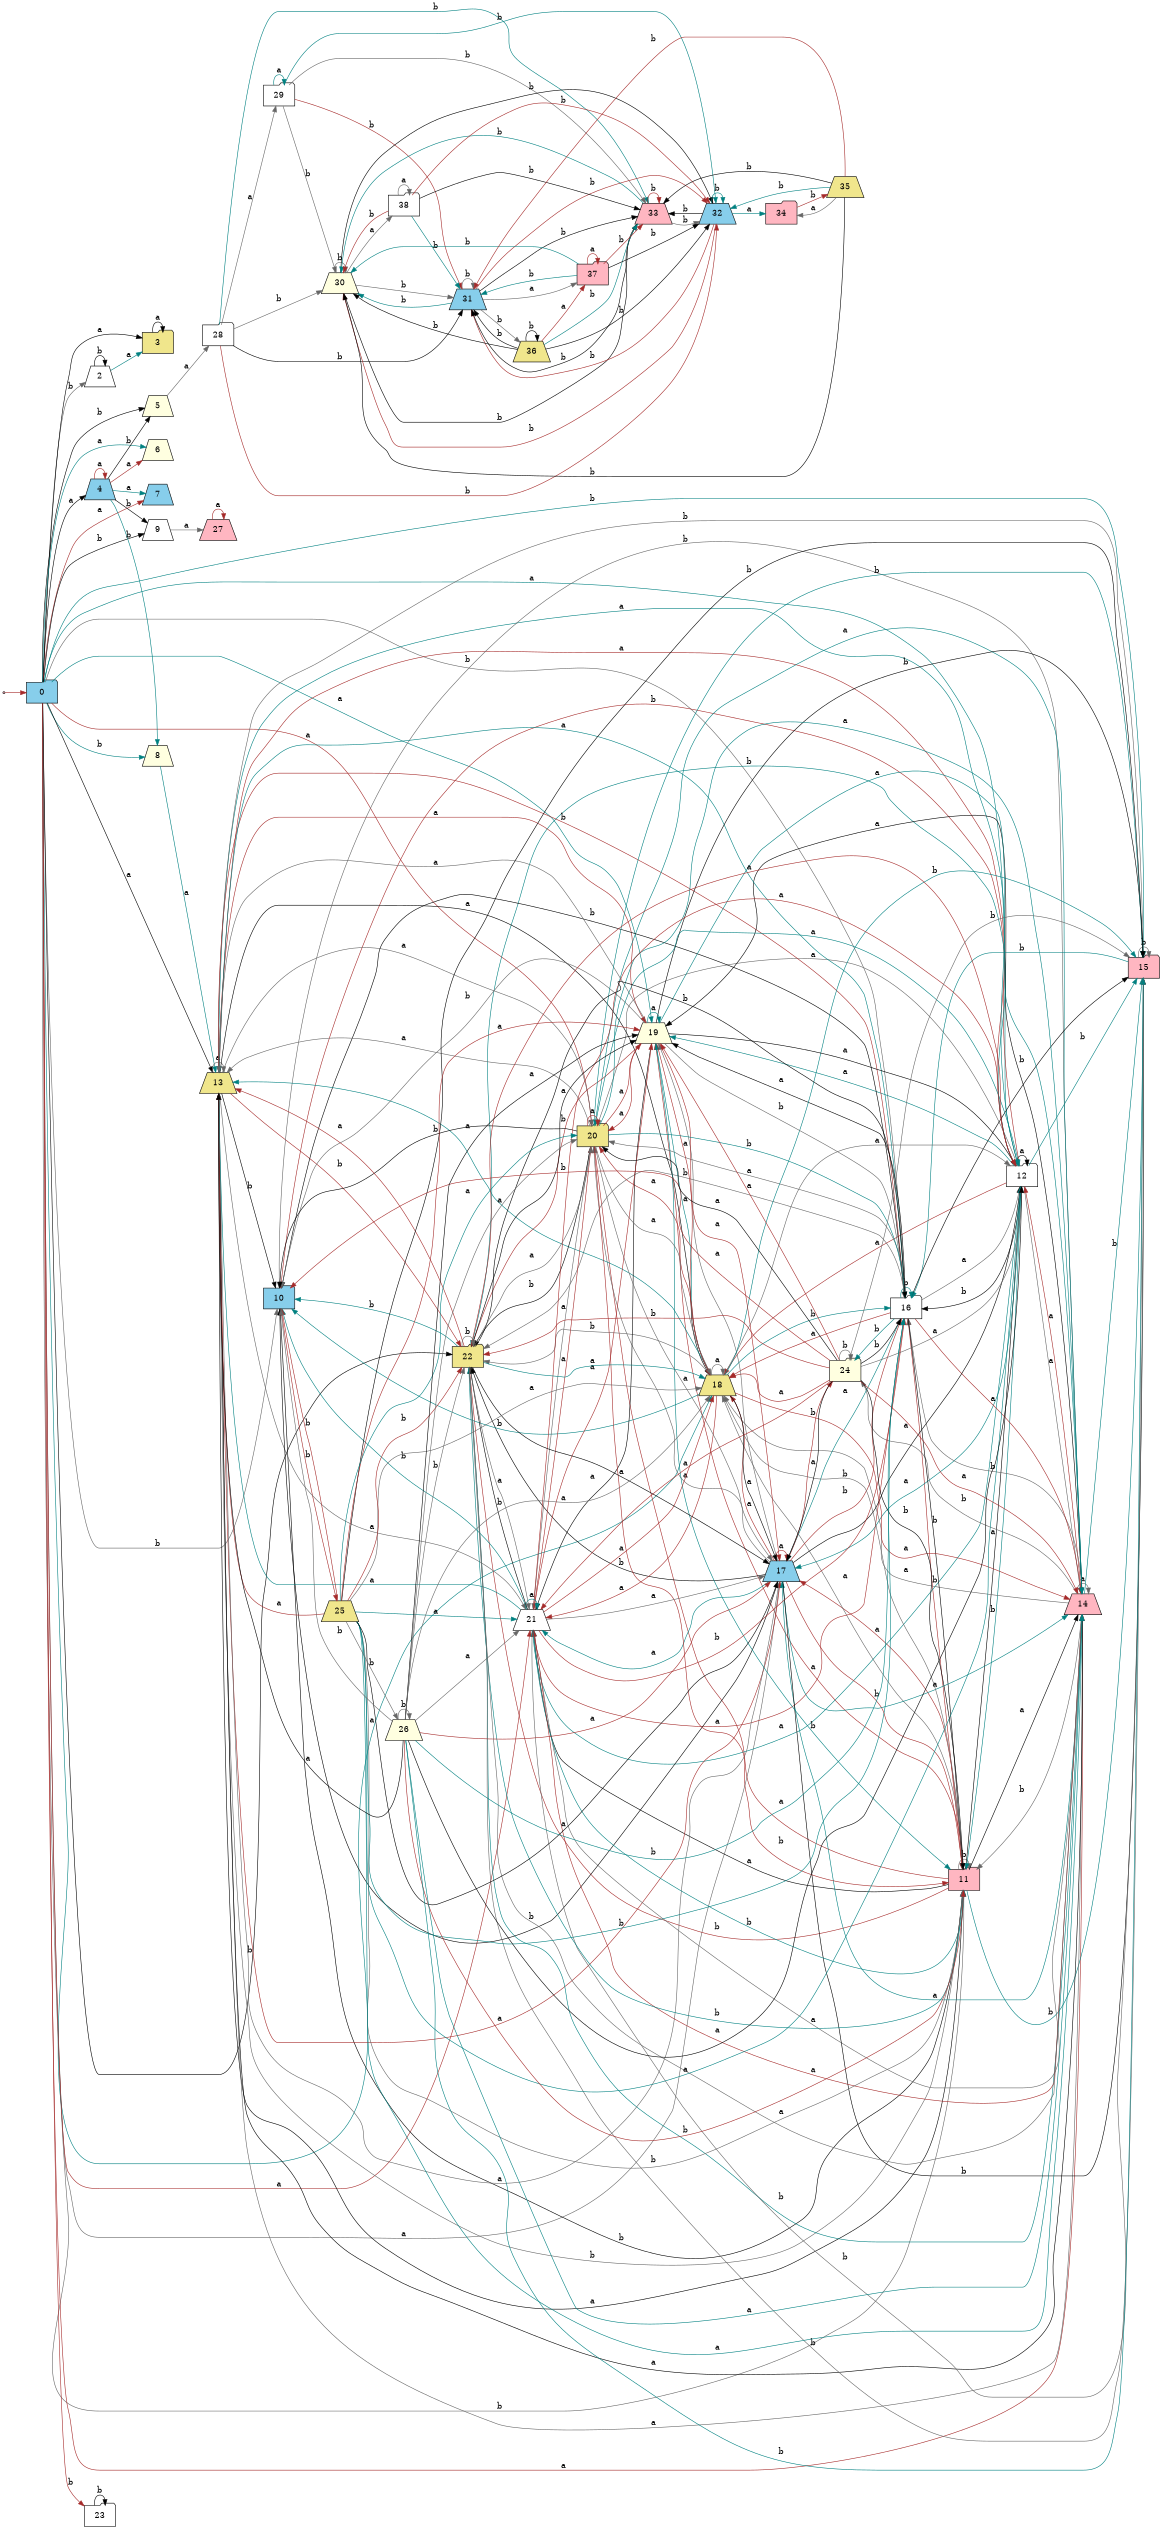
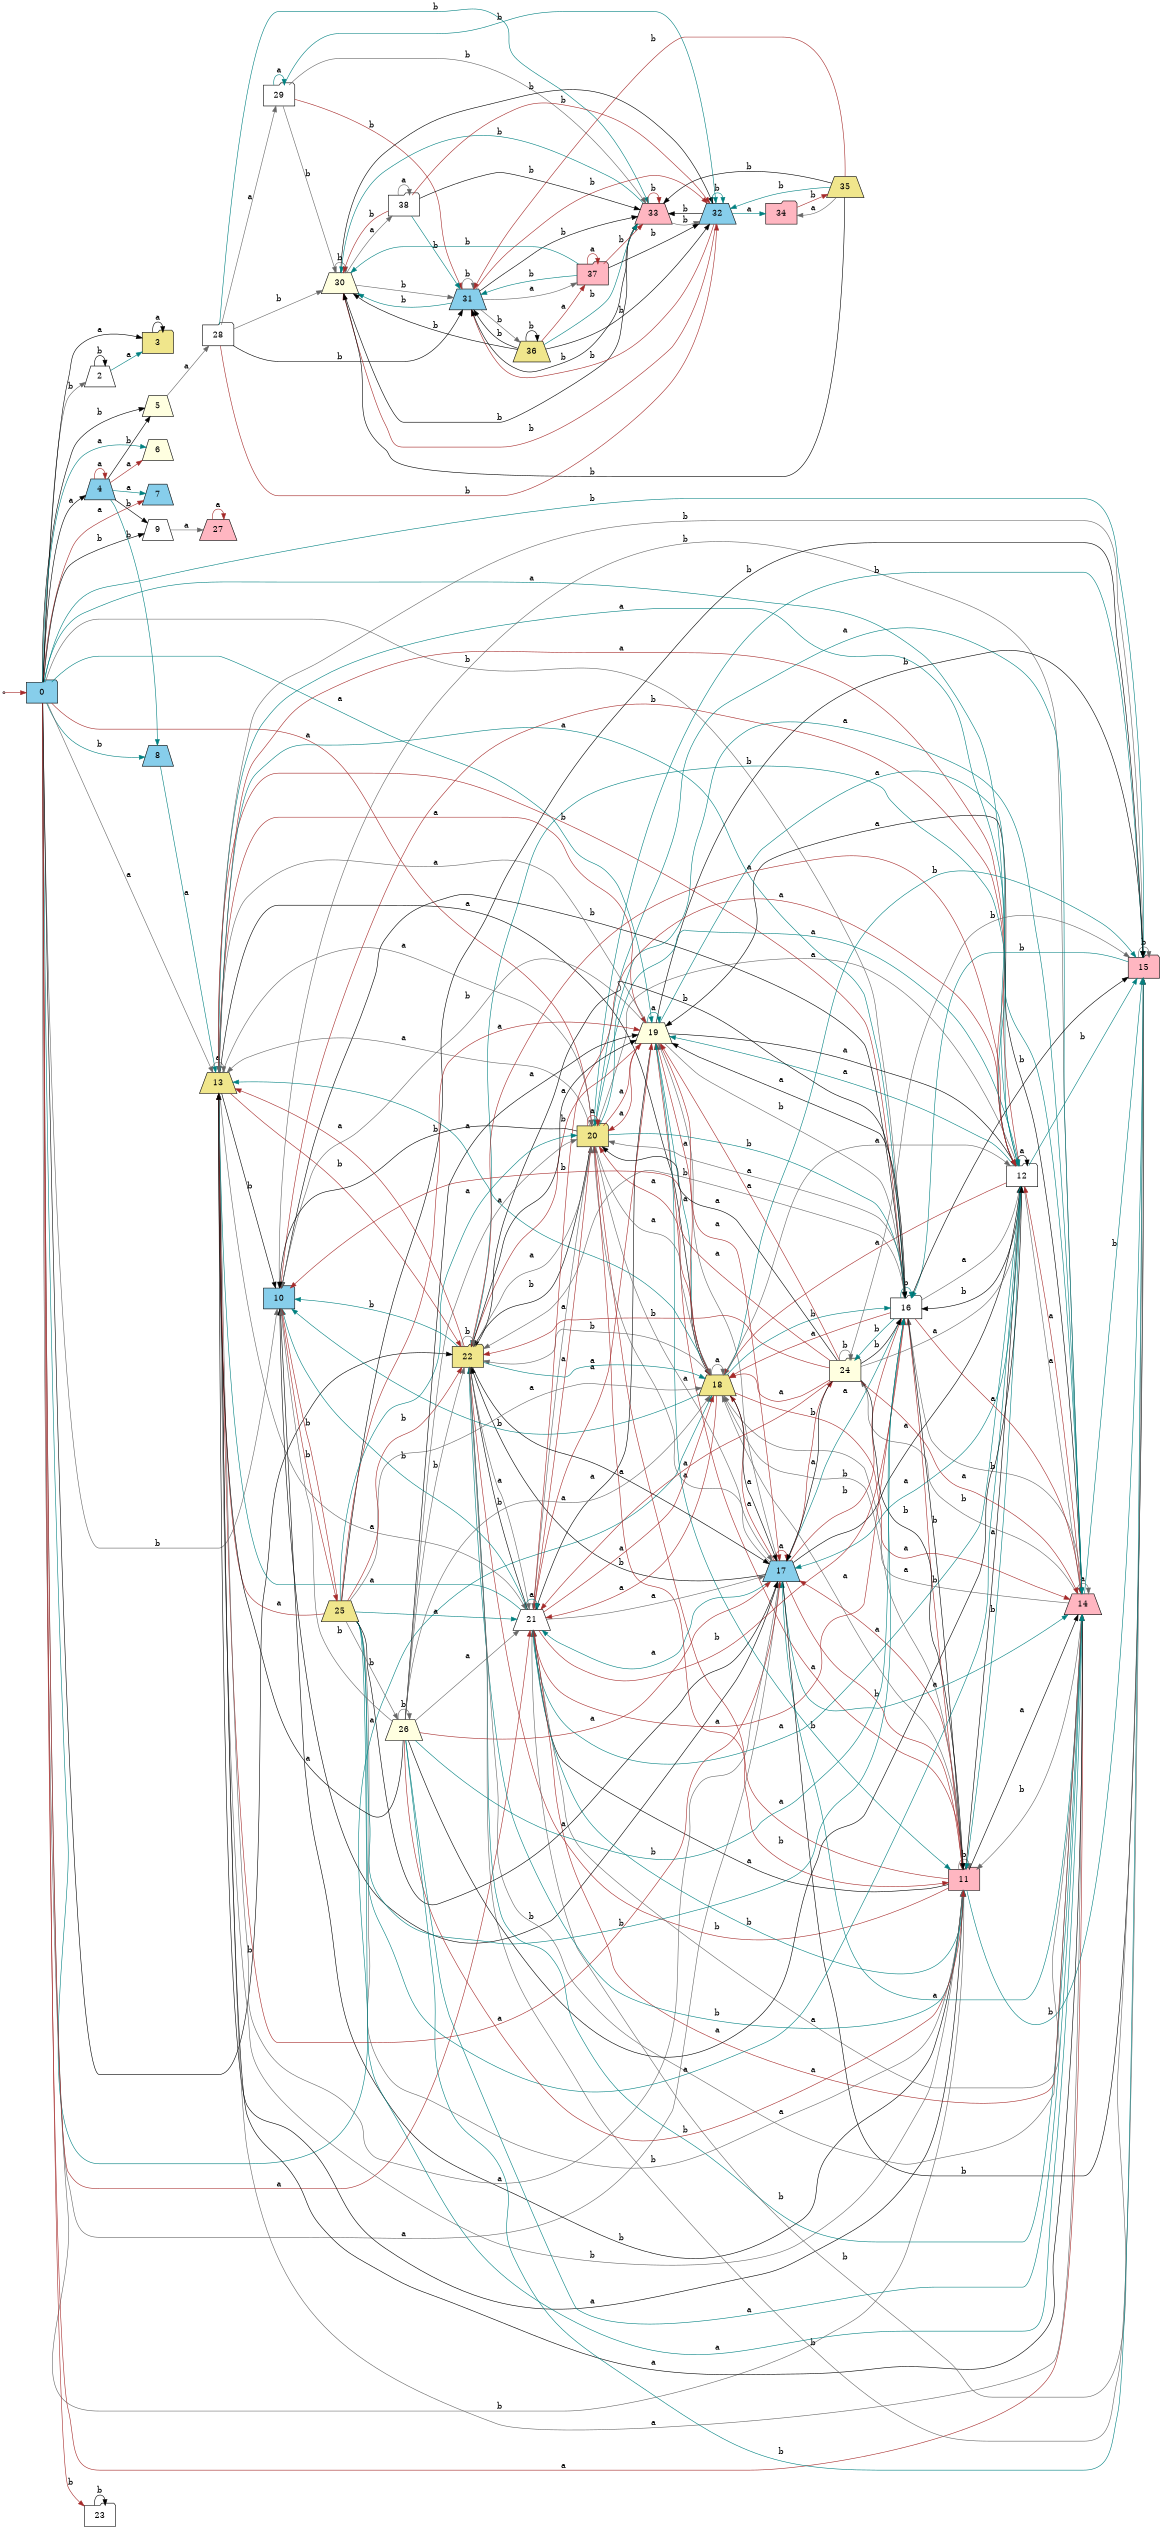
node "8": fillcolor lightyellow -> skyblue
edge "0" -> "13": color black -> gray40
